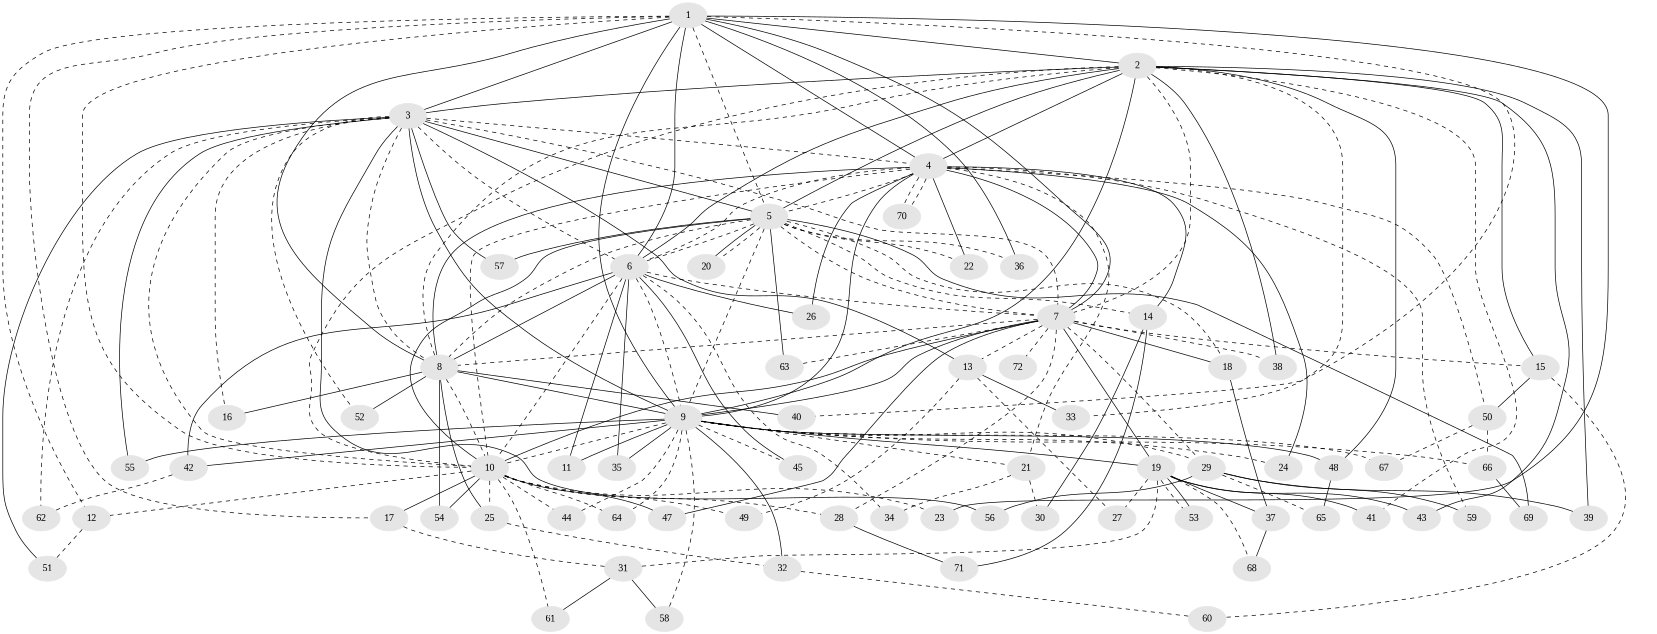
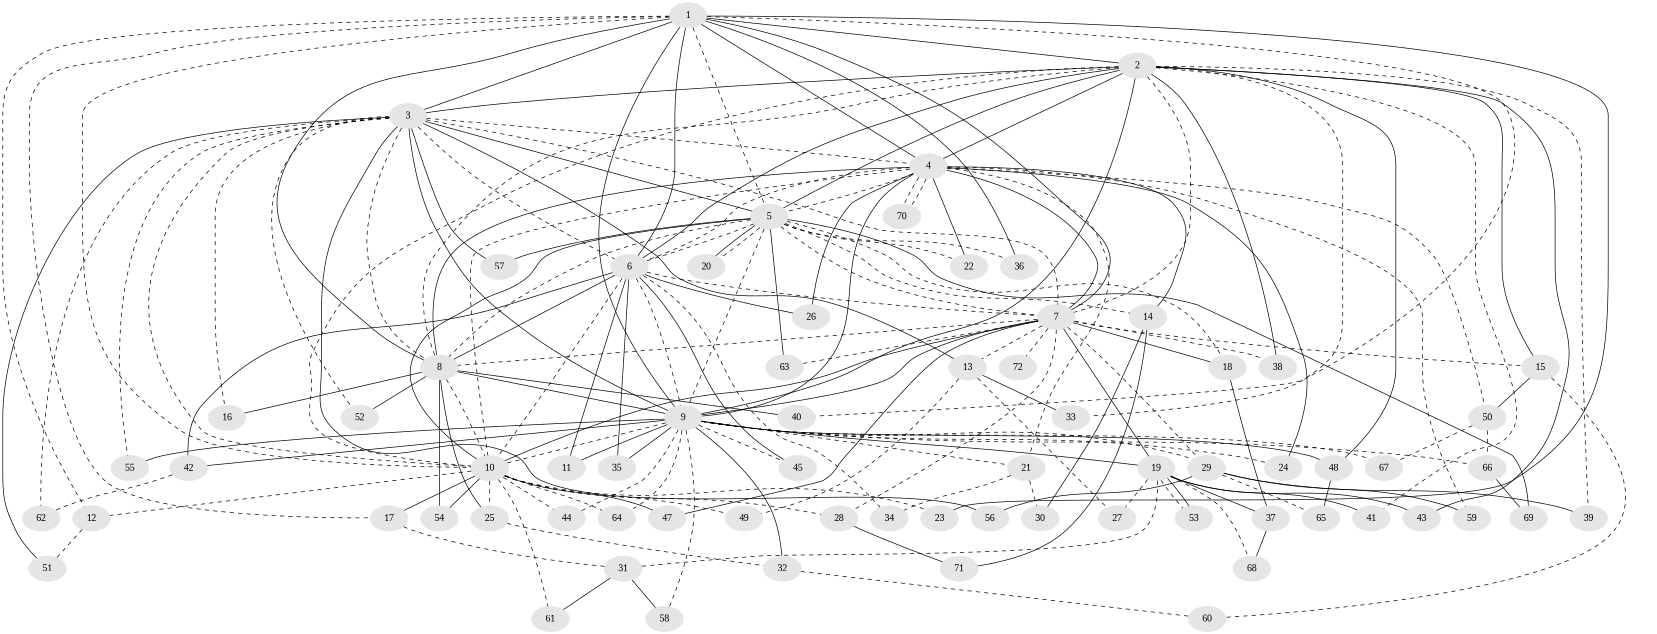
edge "2" -- "39": style solid -> dashed
edge "3" -- "55": style solid -> dashed
